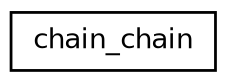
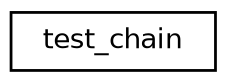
node "chain_chain": label "chain_chain" -> "test_chain"
